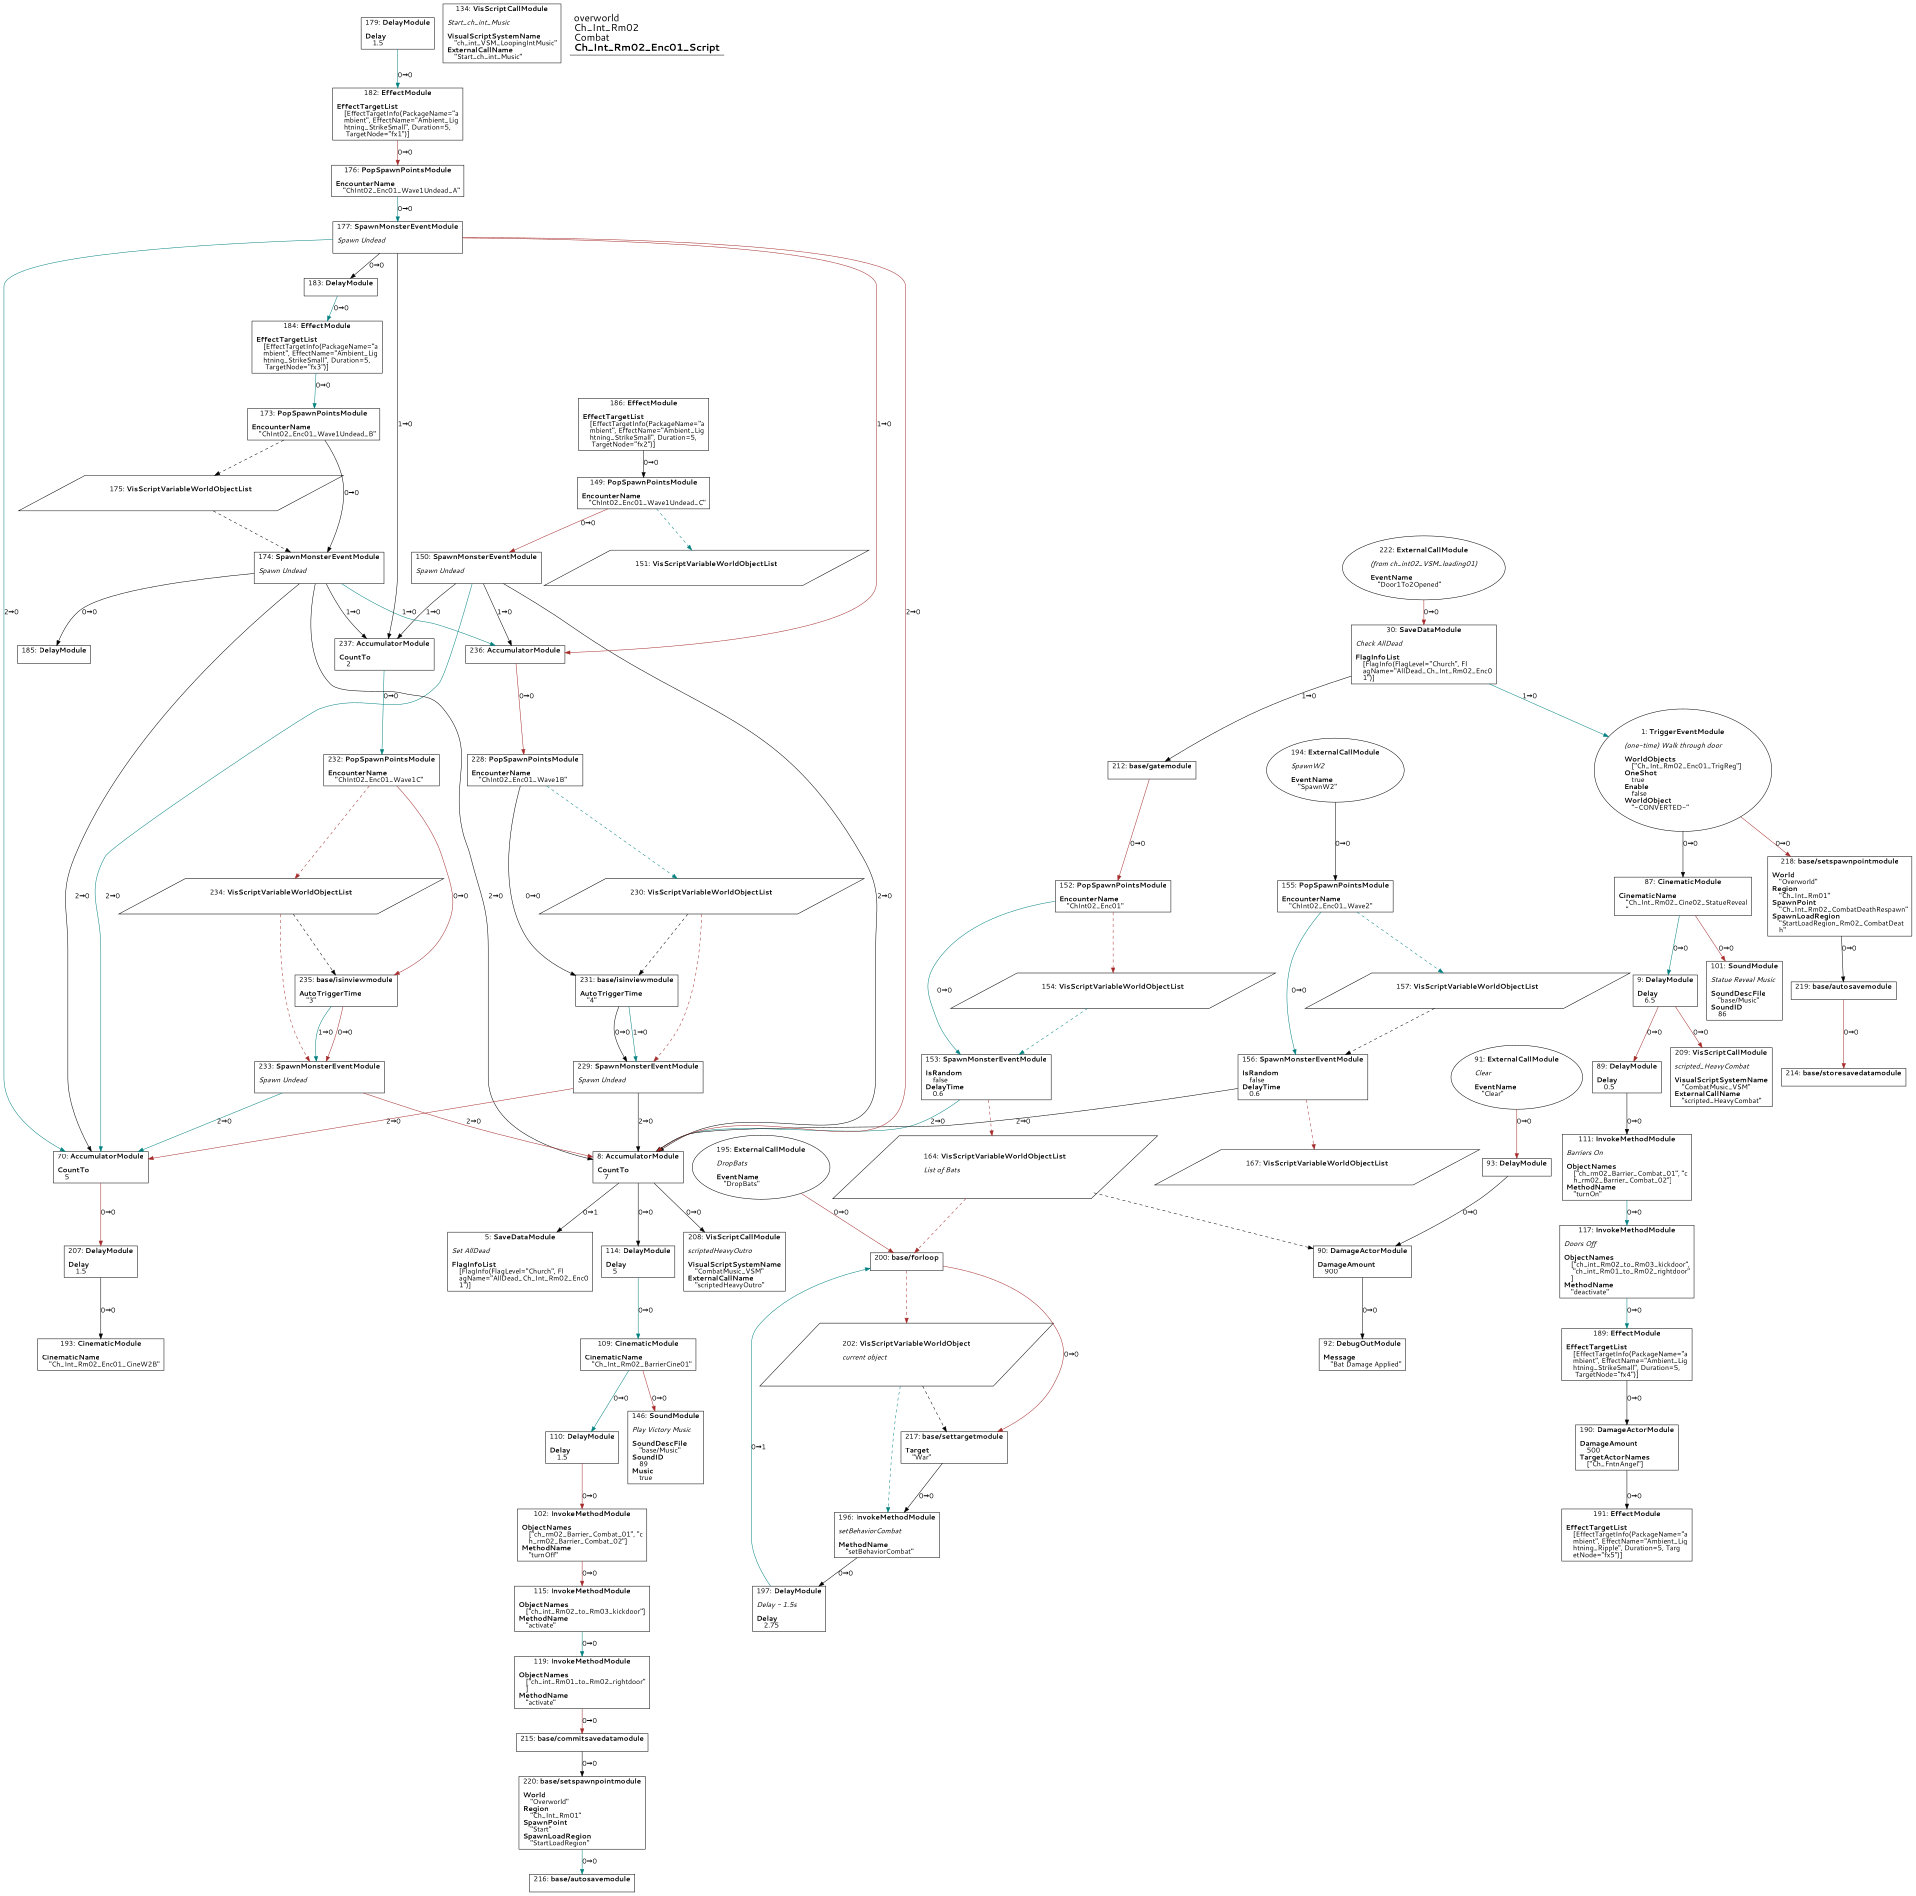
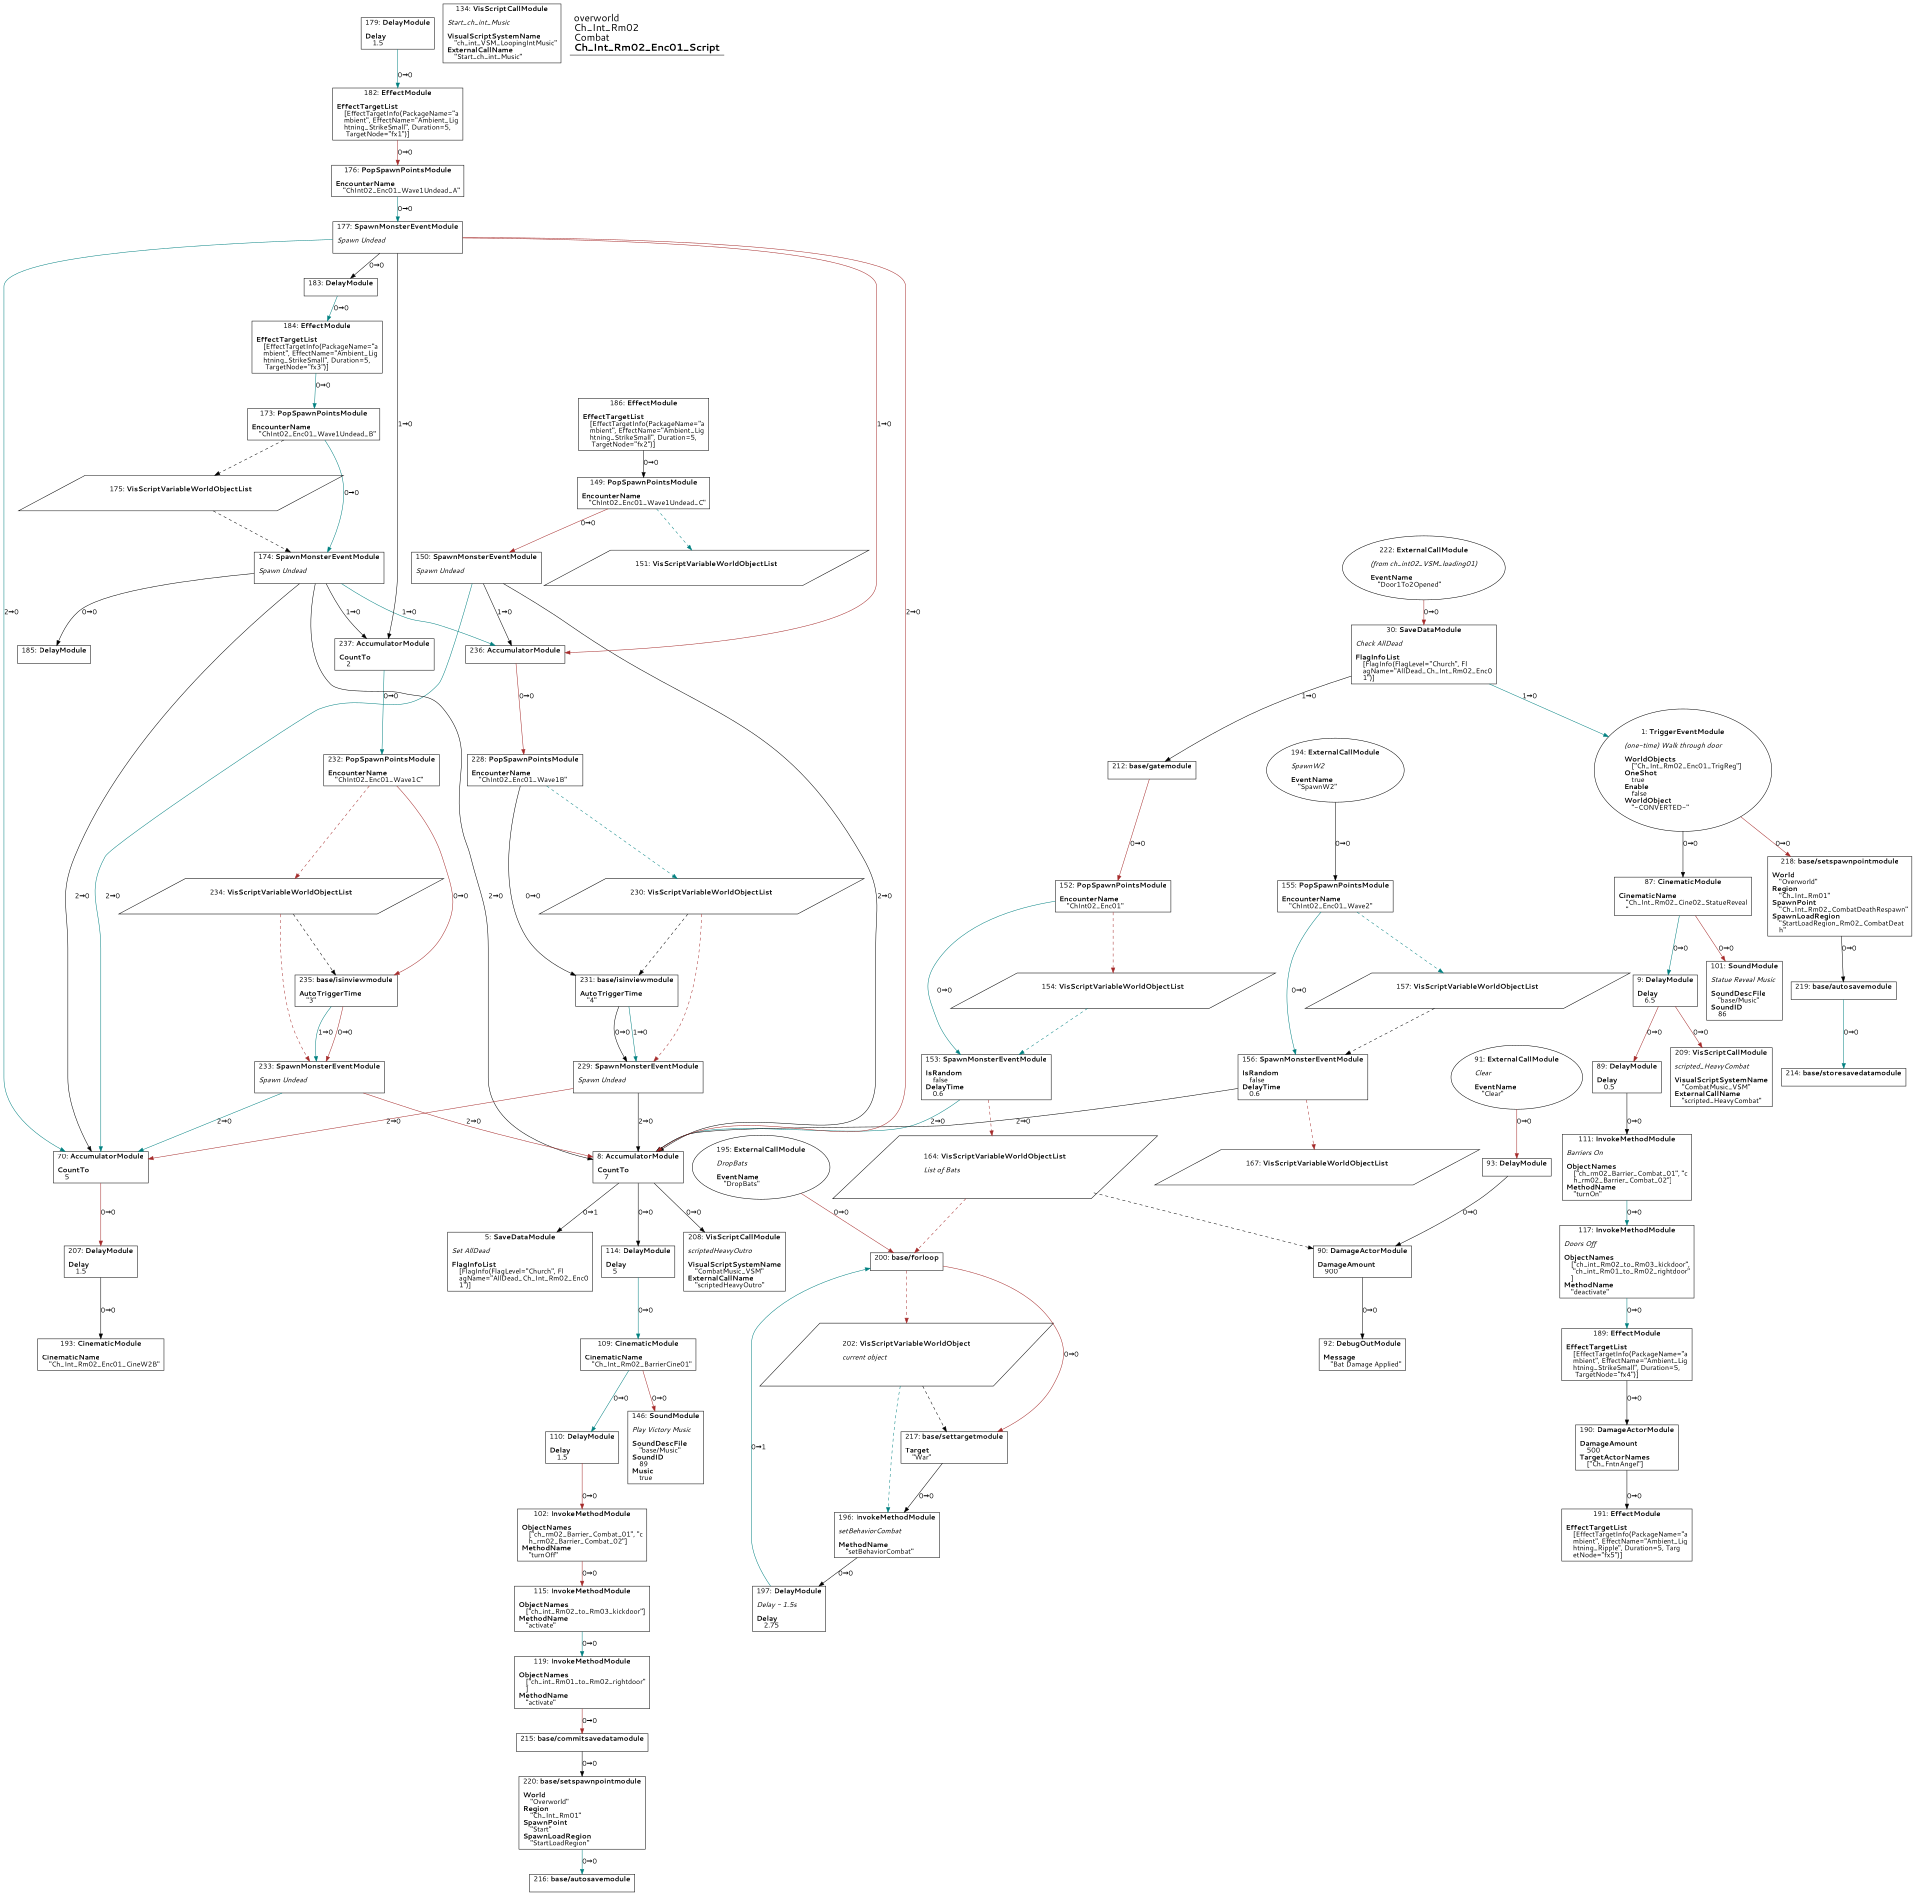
edge "173:" -> "174:": color black -> teal
edge "150:" -> "237:": removed, label "1→0"
edge "219:" -> "214:": color brown -> teal
